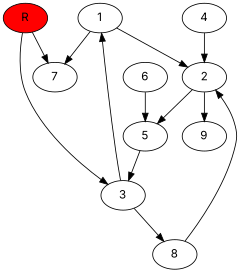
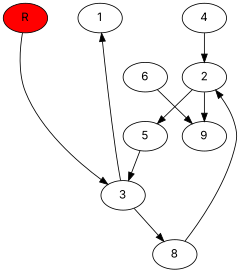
edge "1" -> "2": removed
node "7": removed
edge "6" -> "5": now "6" -> "9"
